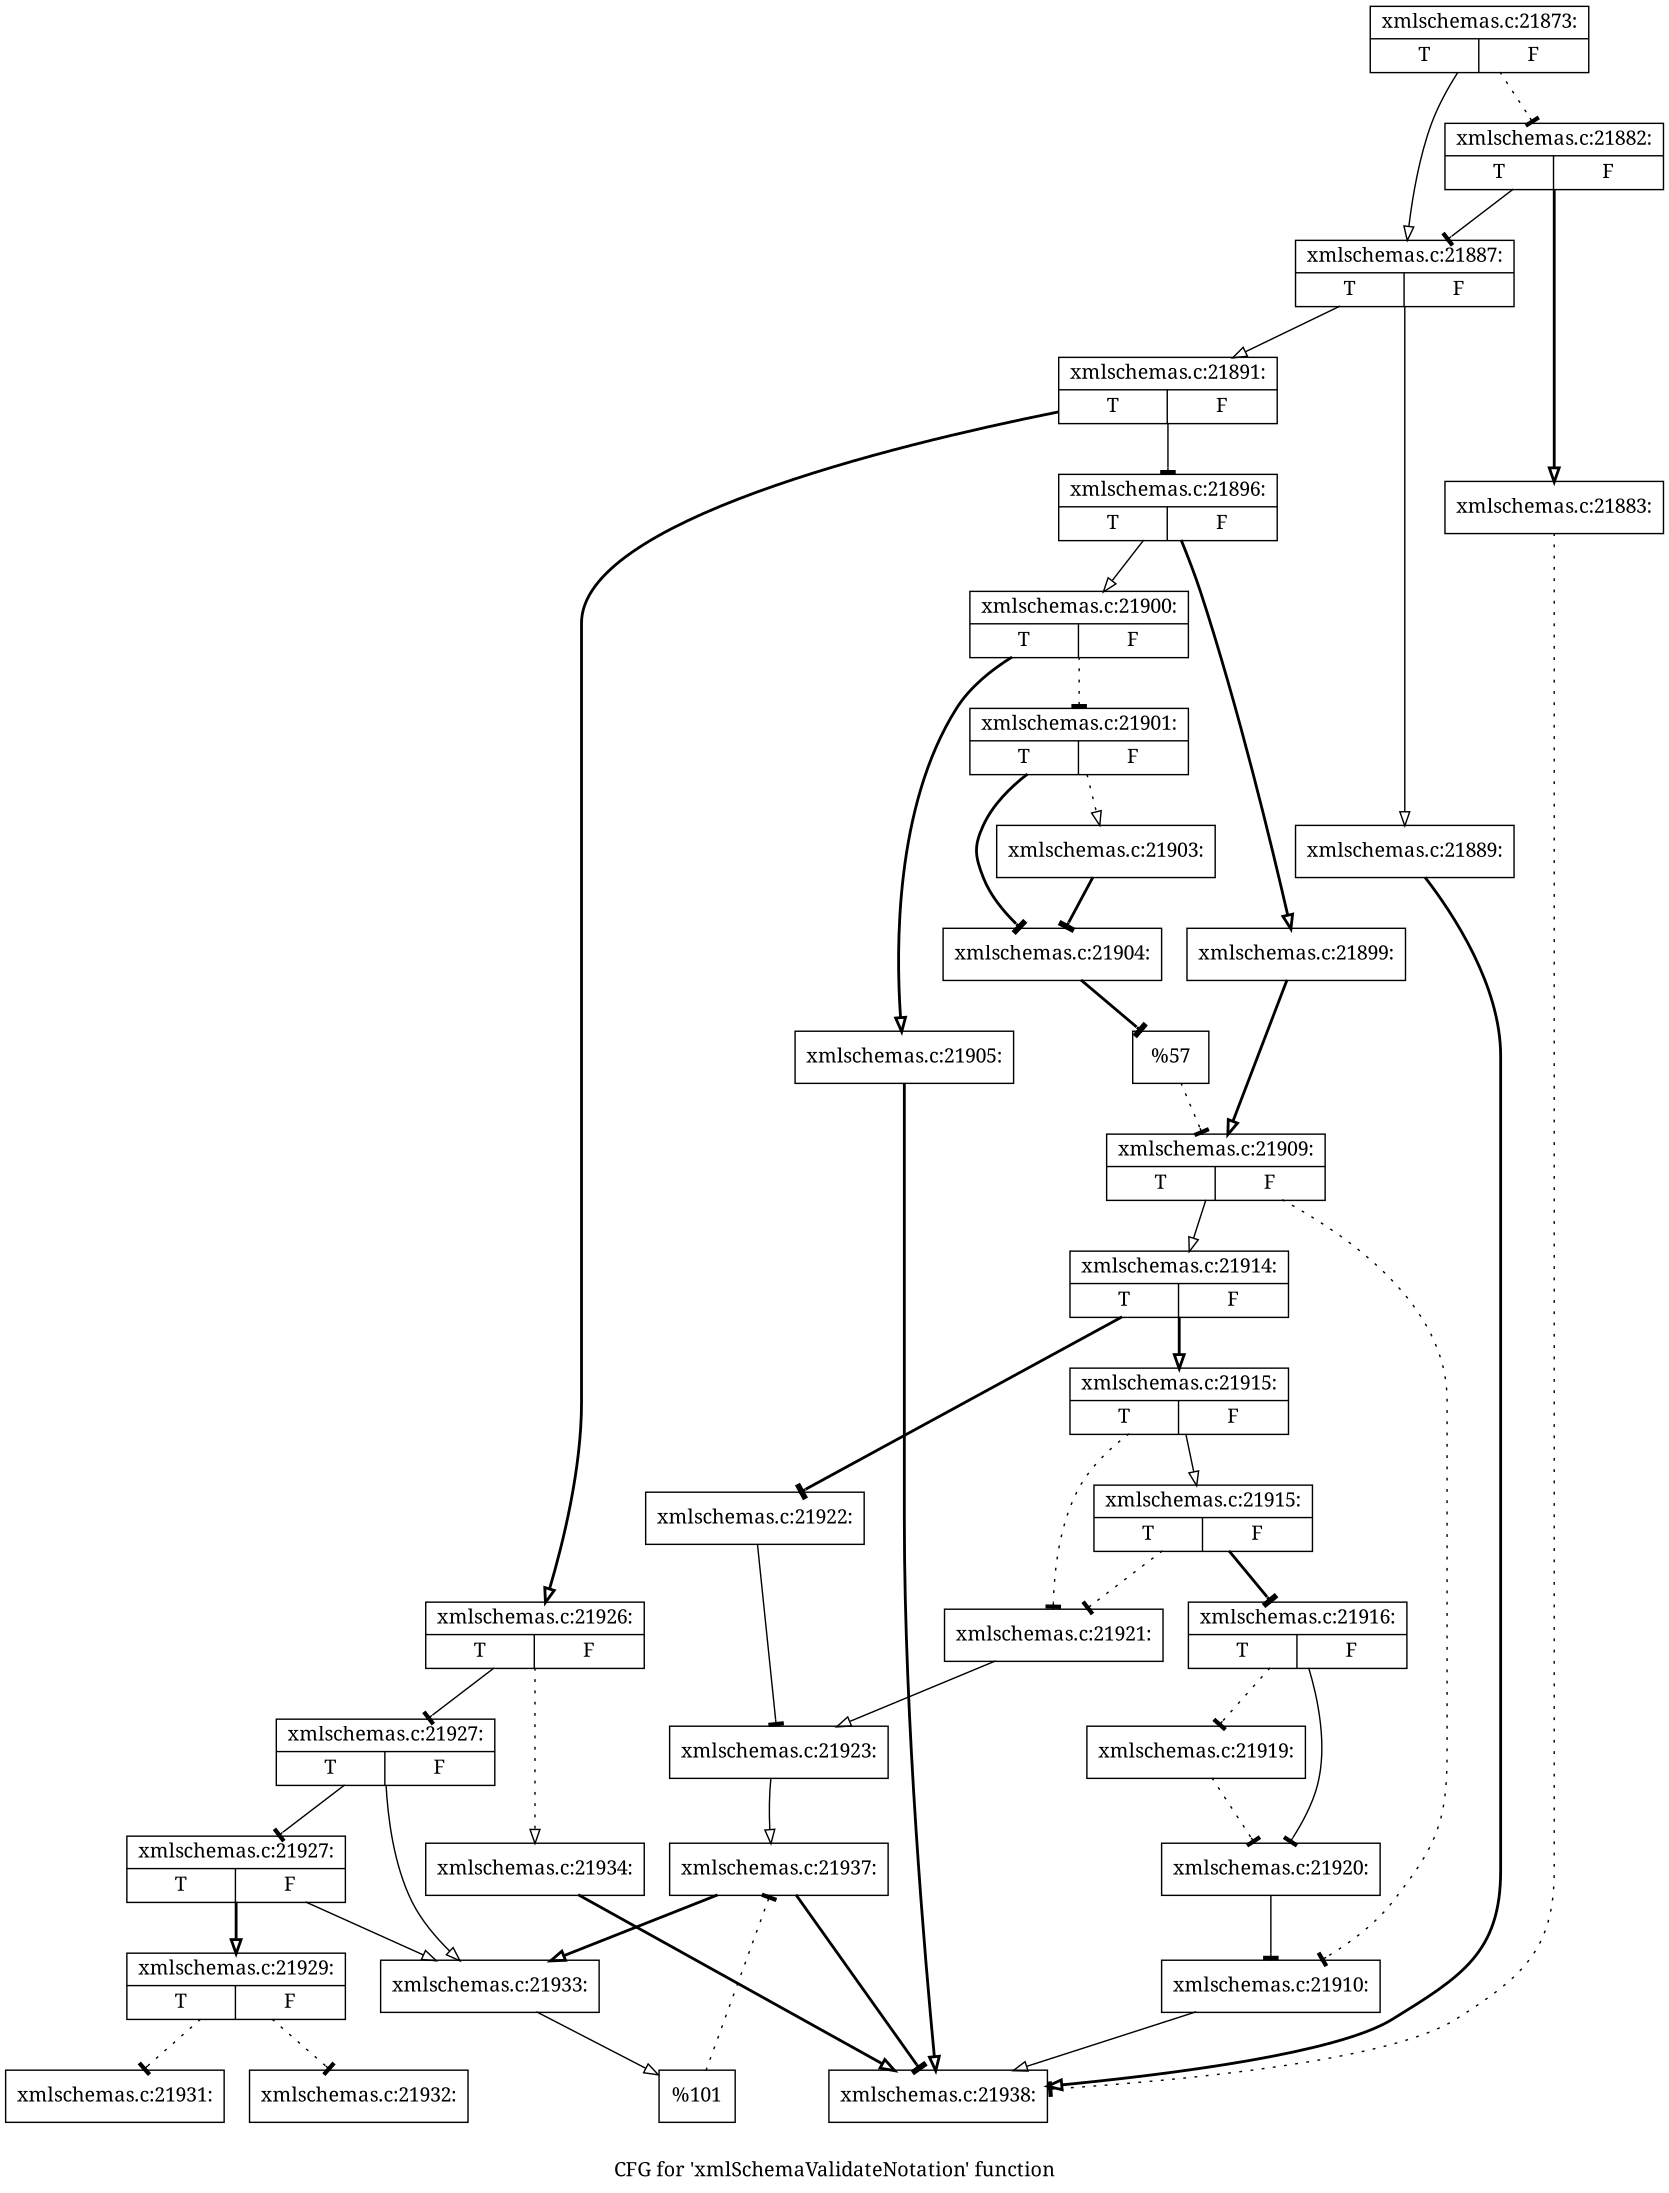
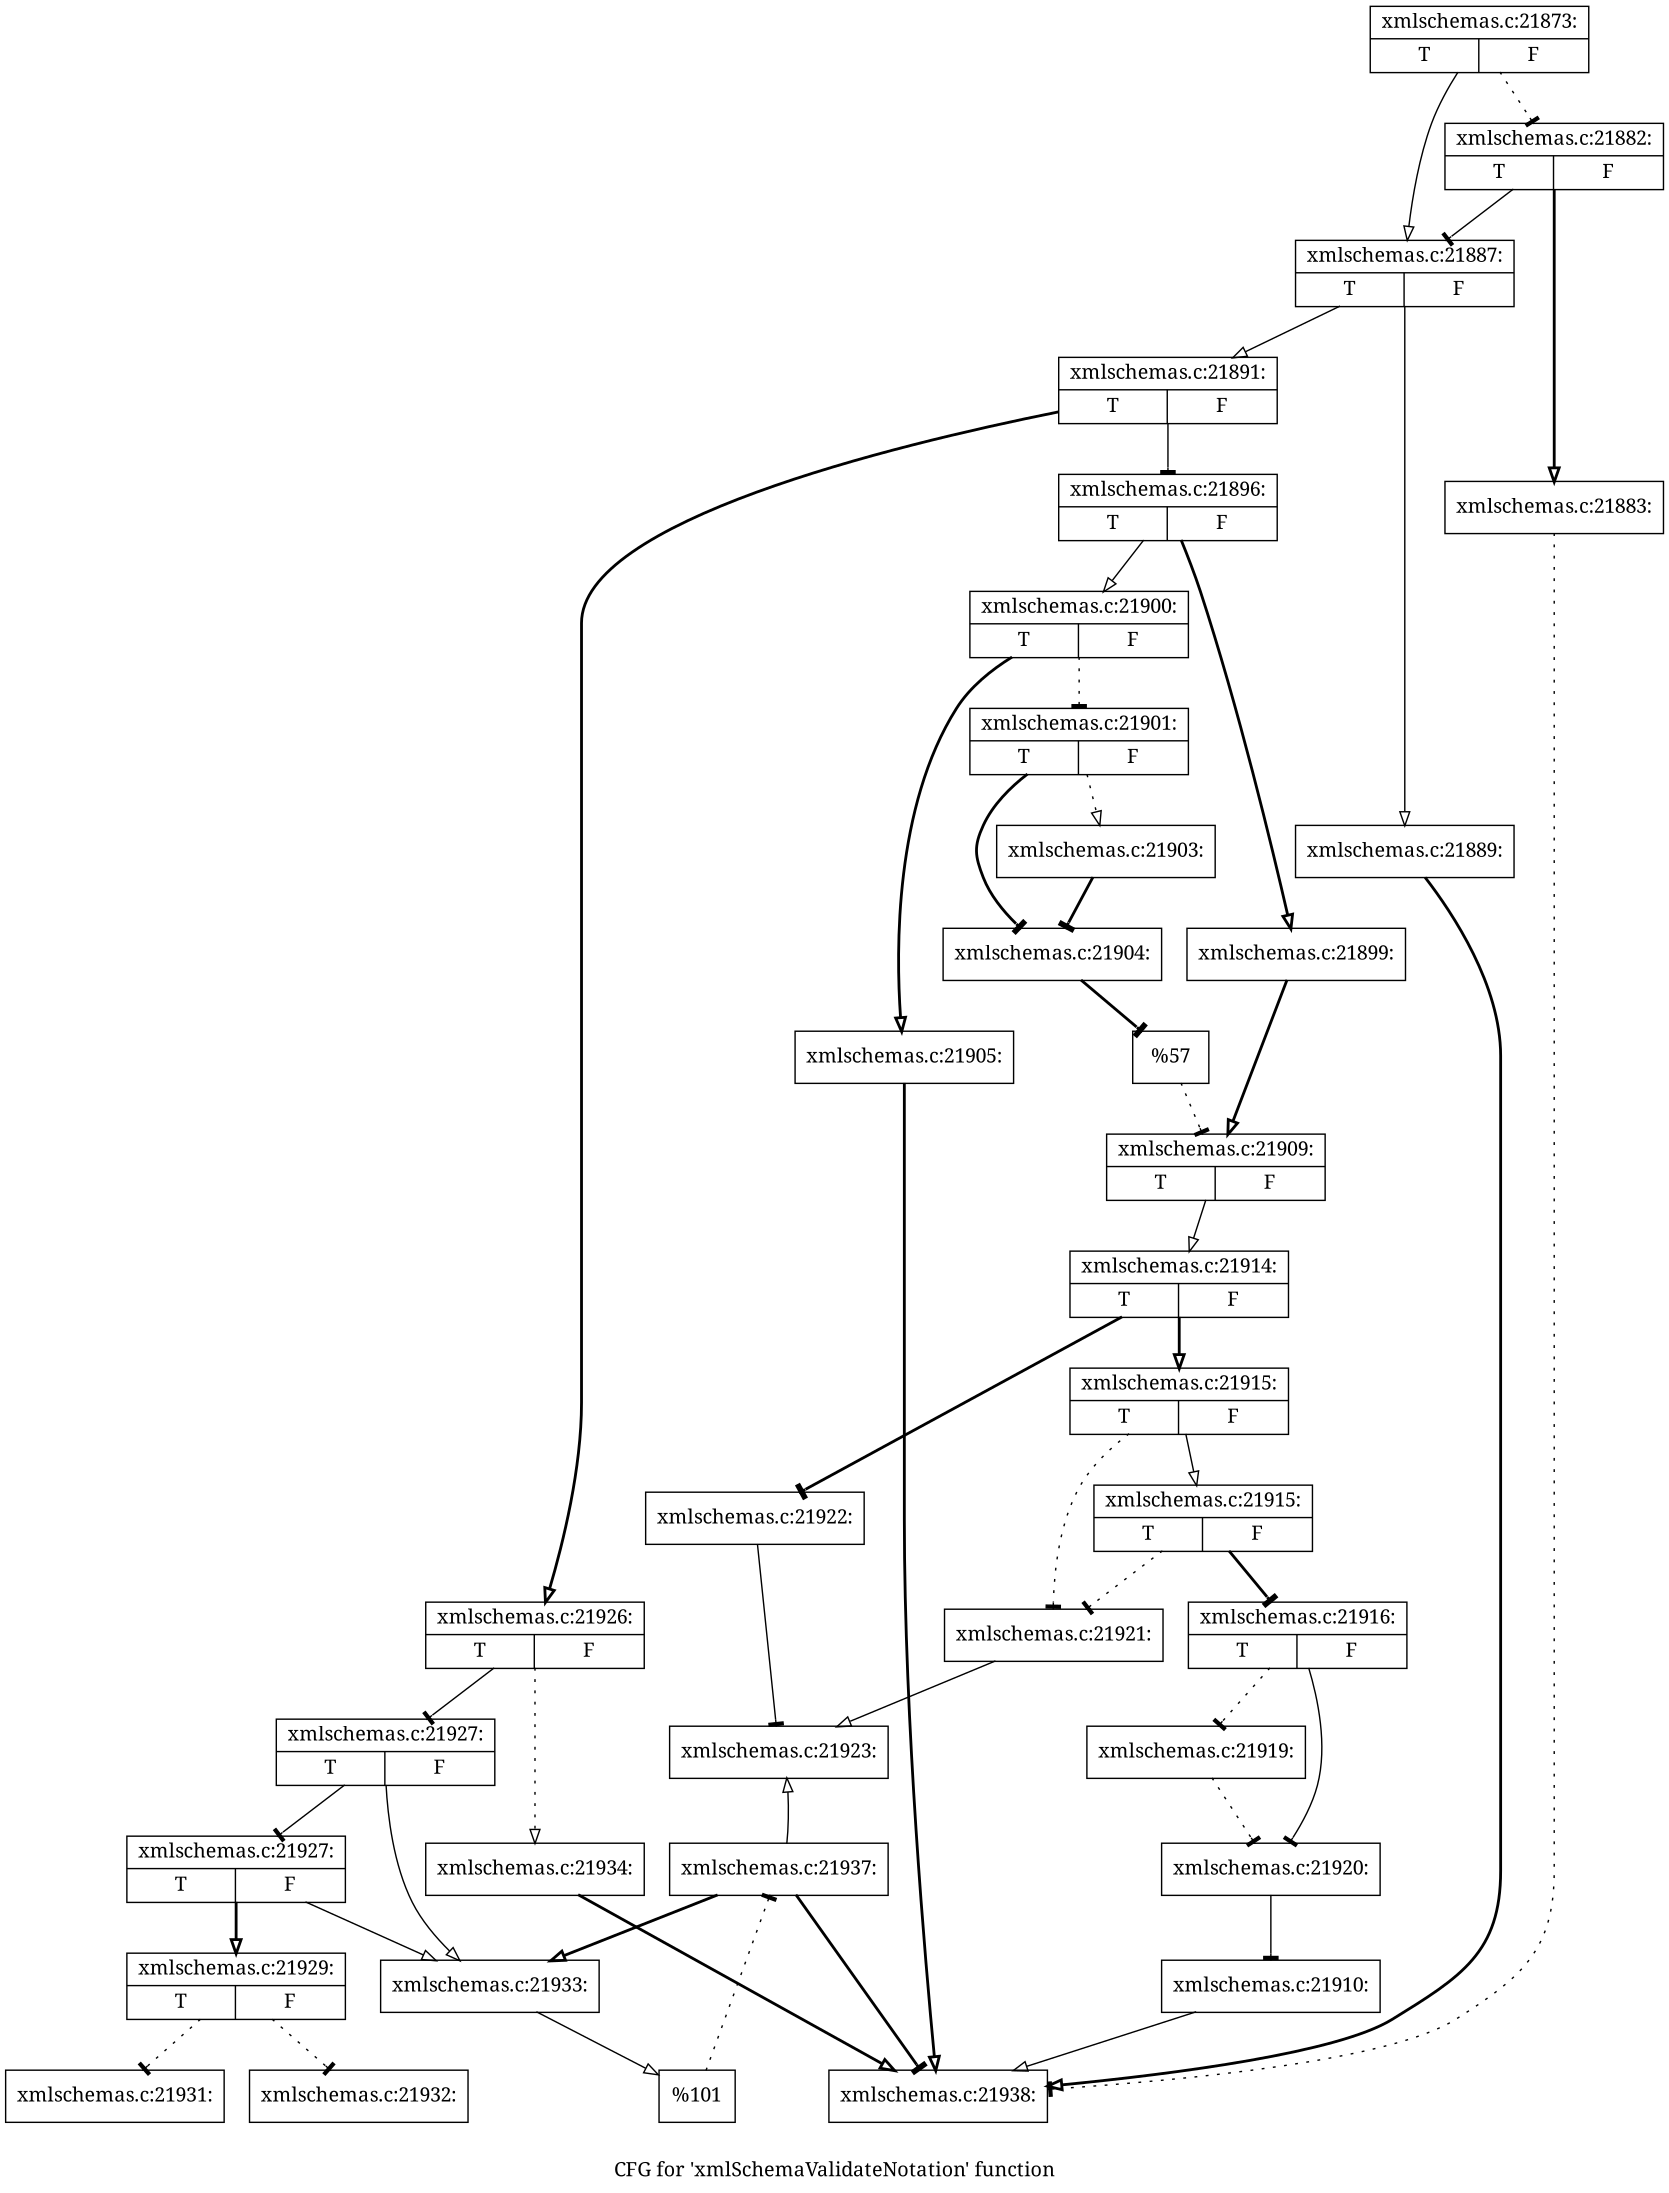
edge "xmlschemas.c:21909:" -> "xmlschemas.c:21910:": removed
edge "xmlschemas.c:21923:" -> "xmlschemas.c:21937:": reversed
